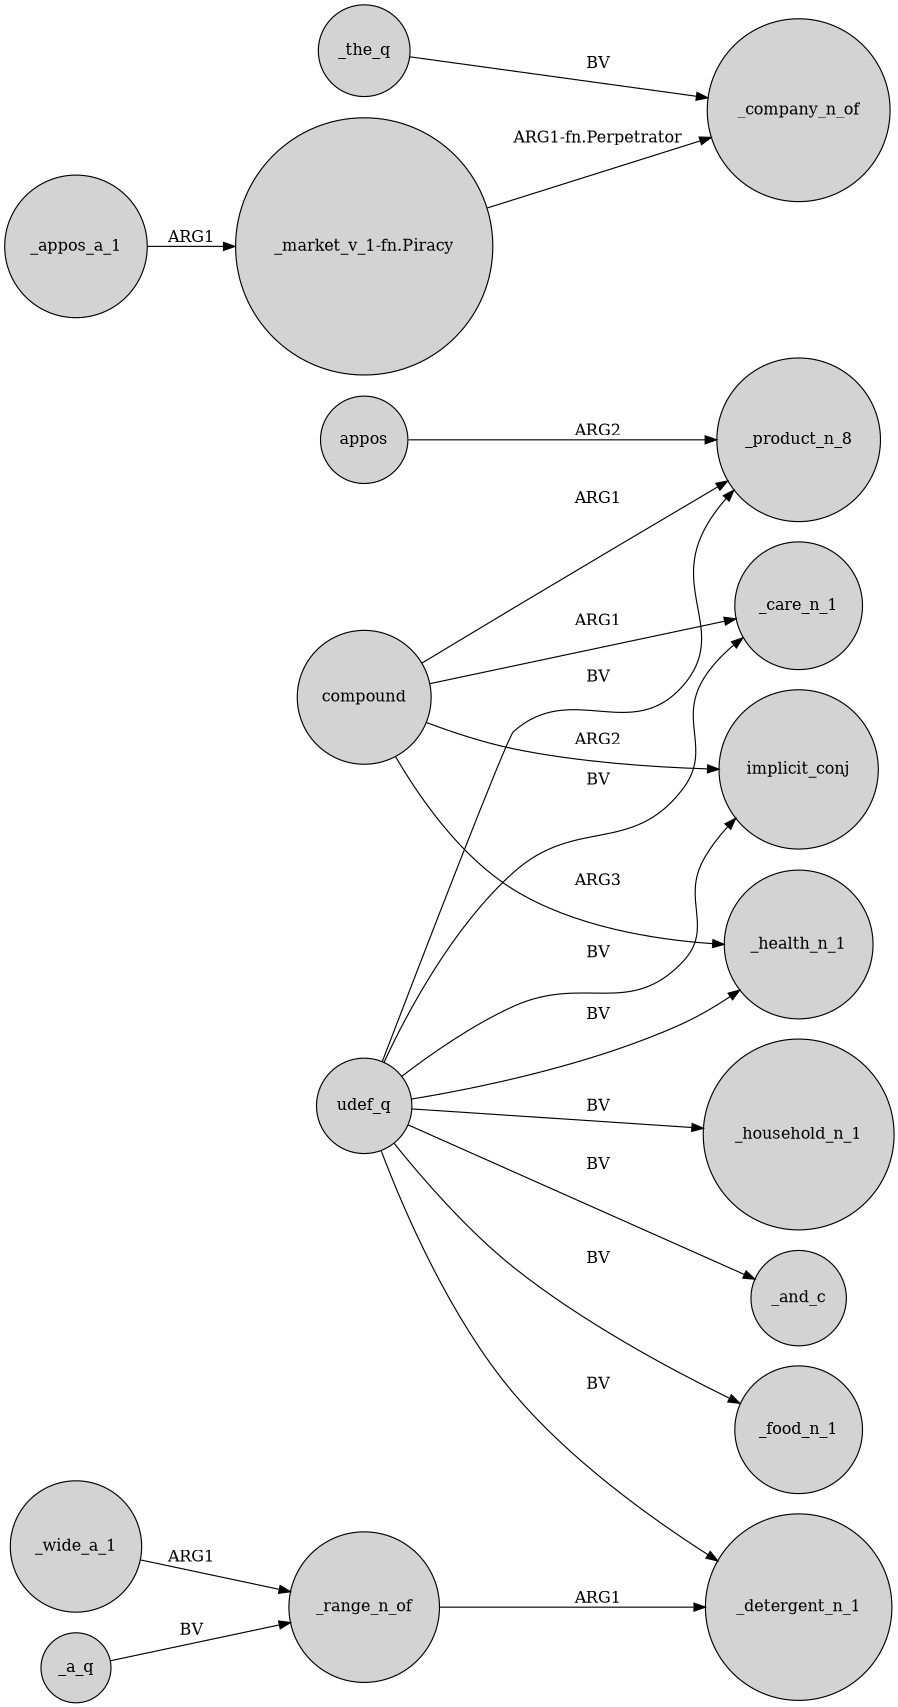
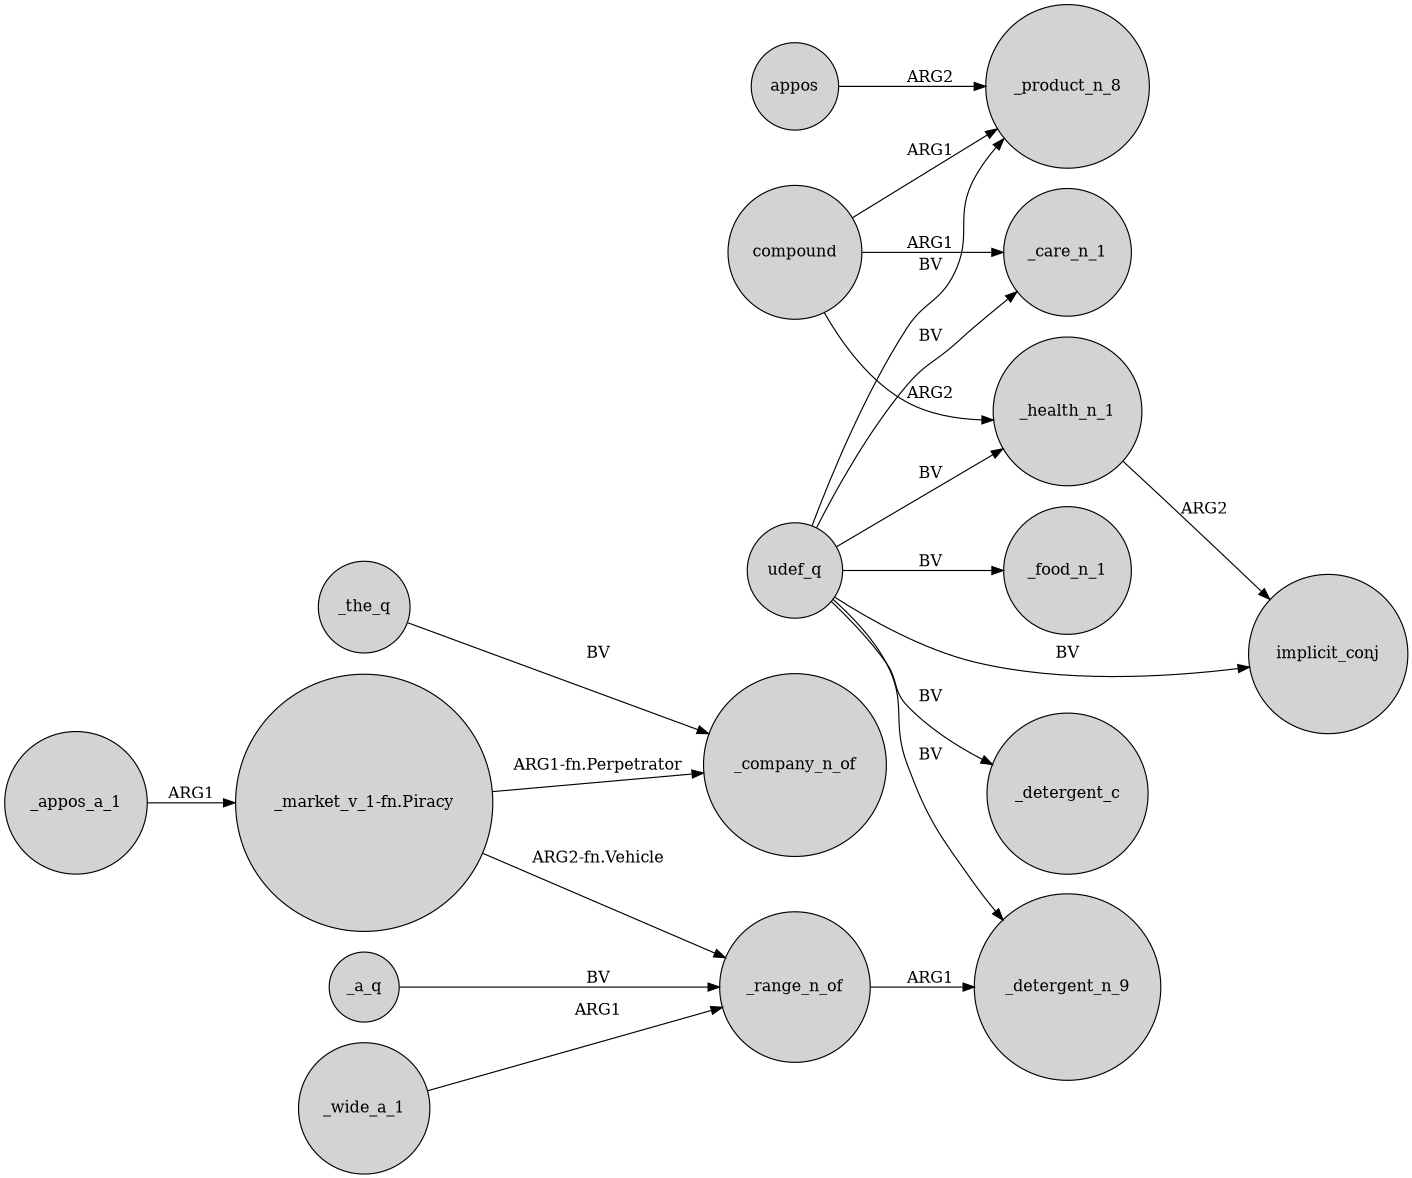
edge "compound" -> "implicit_conj": now "_health_n_1" -> "implicit_conj"
edge "compound" -> "_health_n_1": label "ARG3" -> "ARG2"
edge "_market_v_1-fn.Piracy" -> "_range_n_of": added, label "ARG2-fn.Vehicle"
node "_household_n_1": removed
node "_and_c": label "_and_c" -> "_detergent_c"
node "_detergent_n_1": label "_detergent_n_1" -> "_detergent_n_9"
